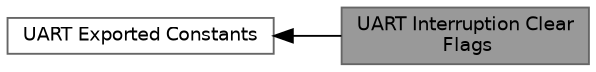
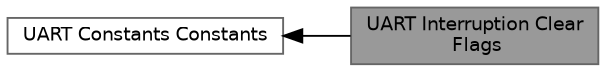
node "UART Exported Constants": label "UART Exported Constants" -> "UART Constants Constants"
